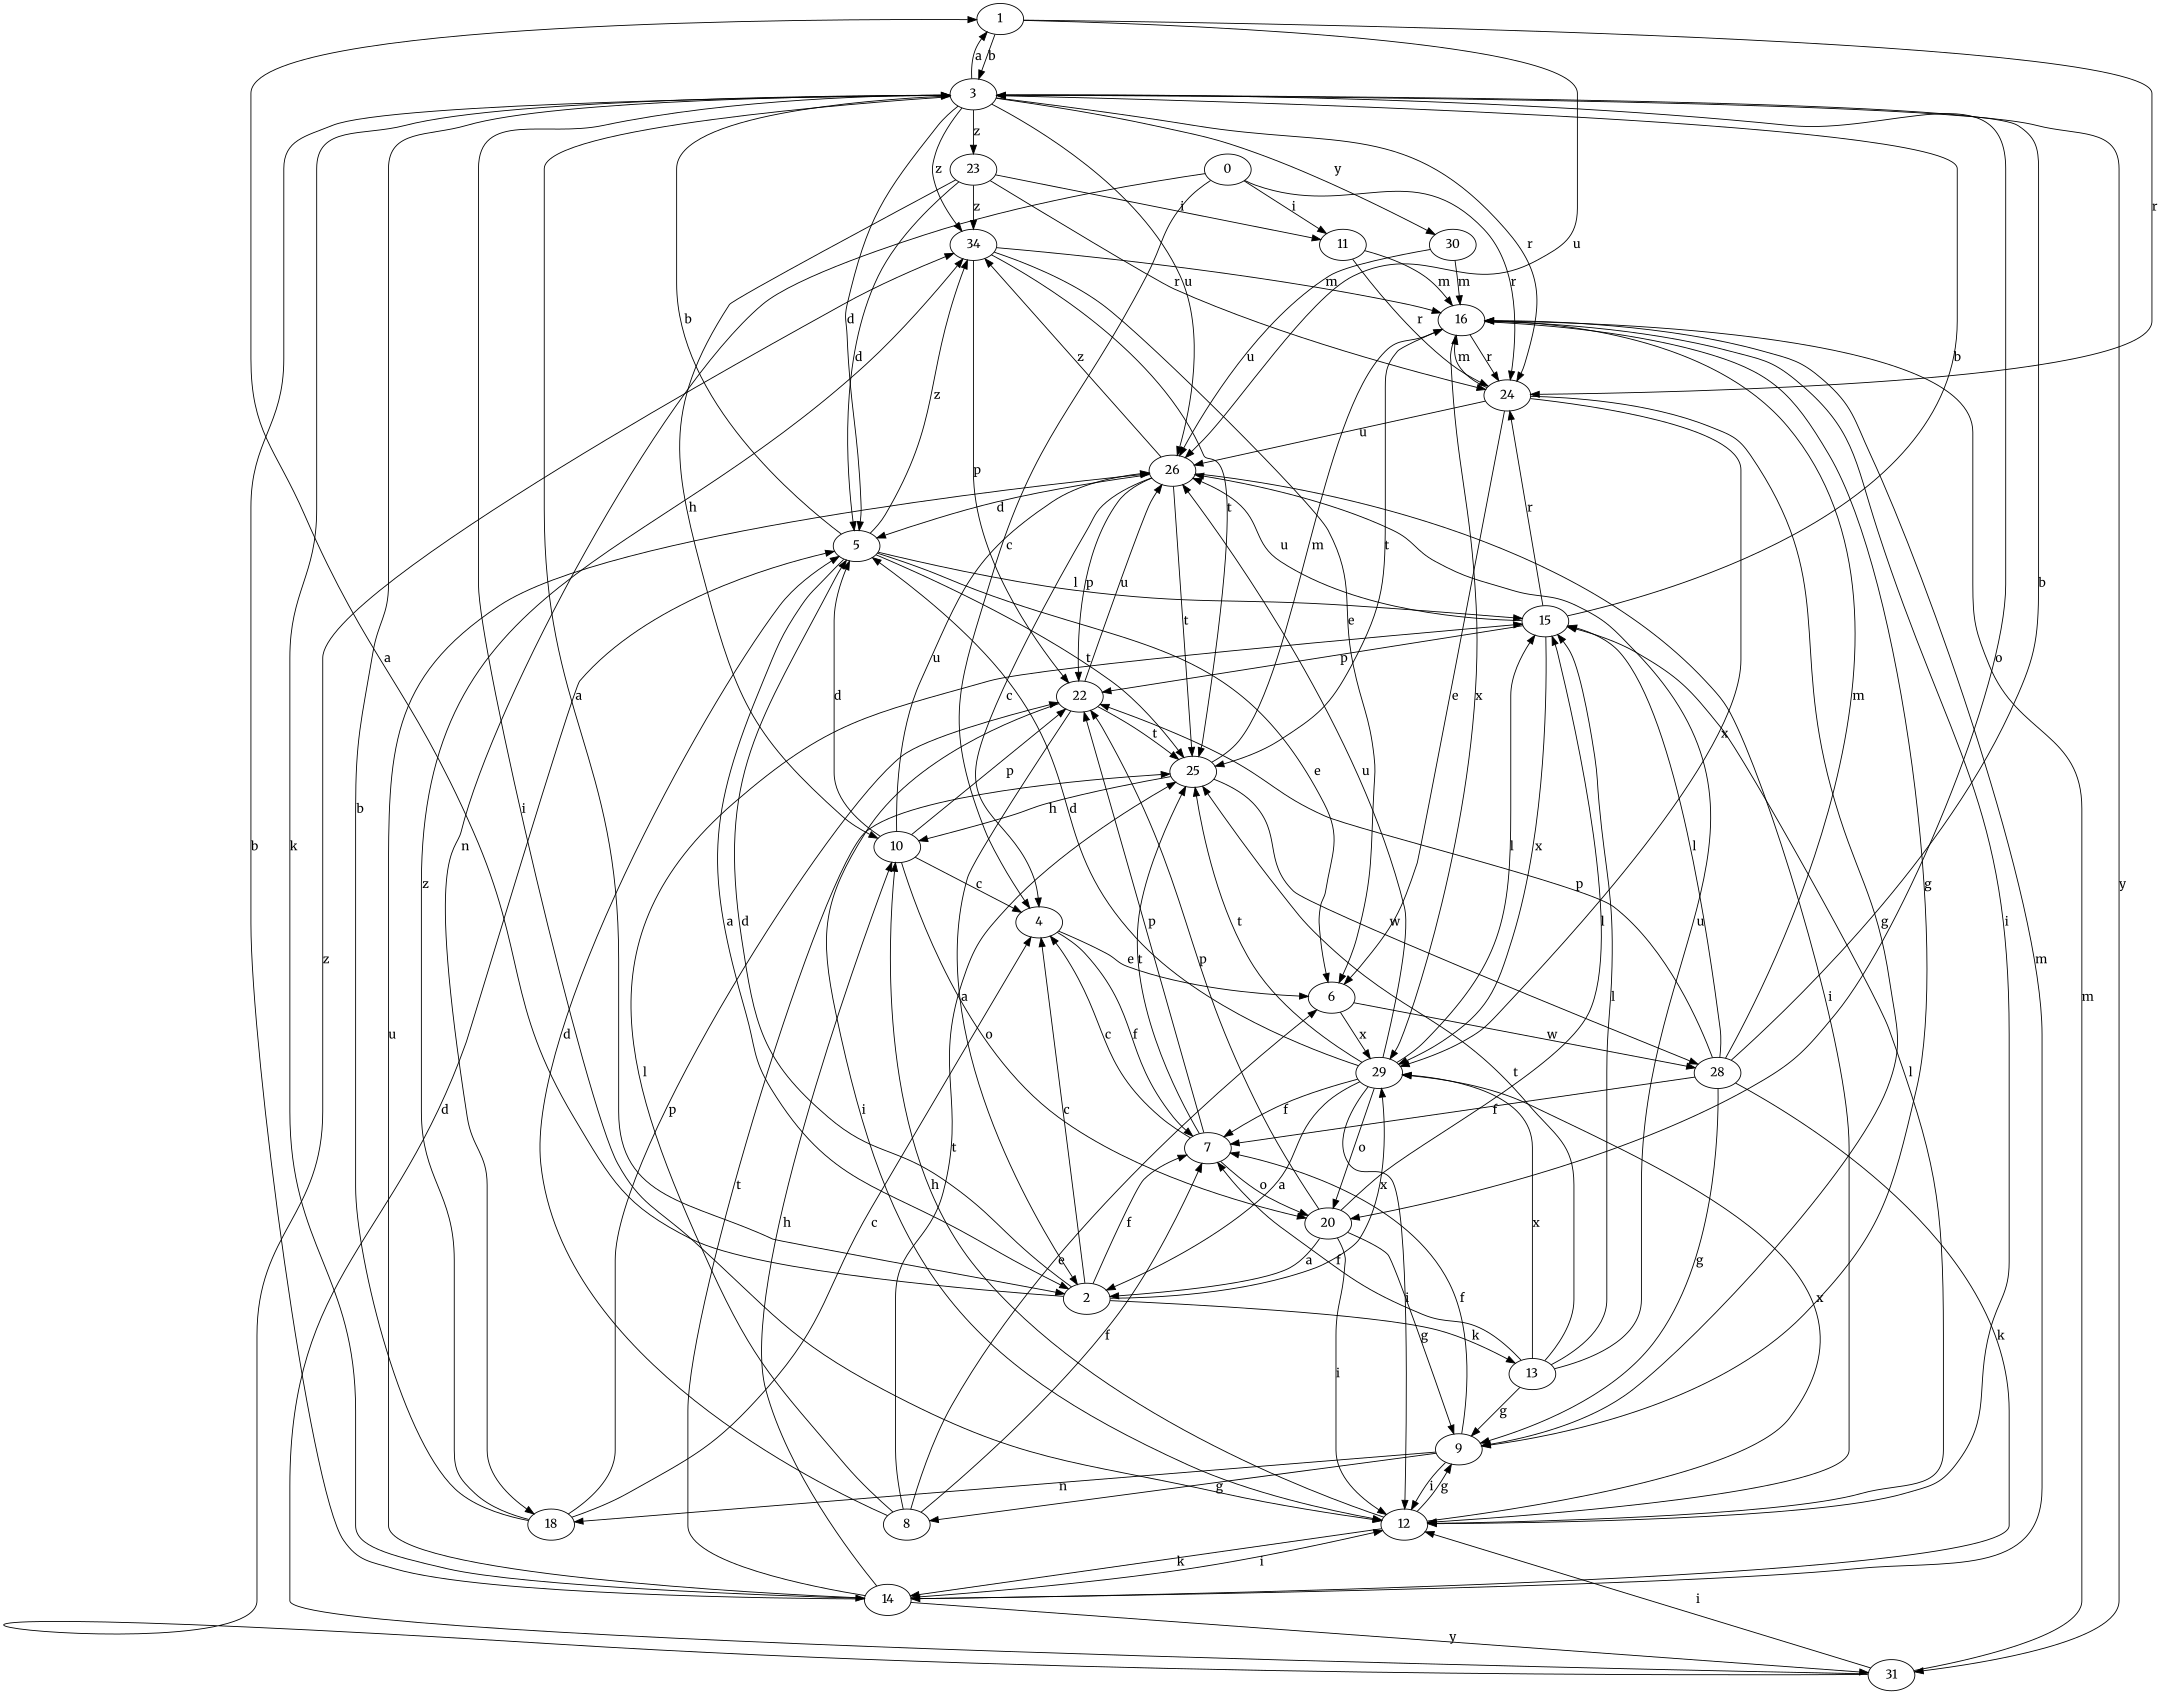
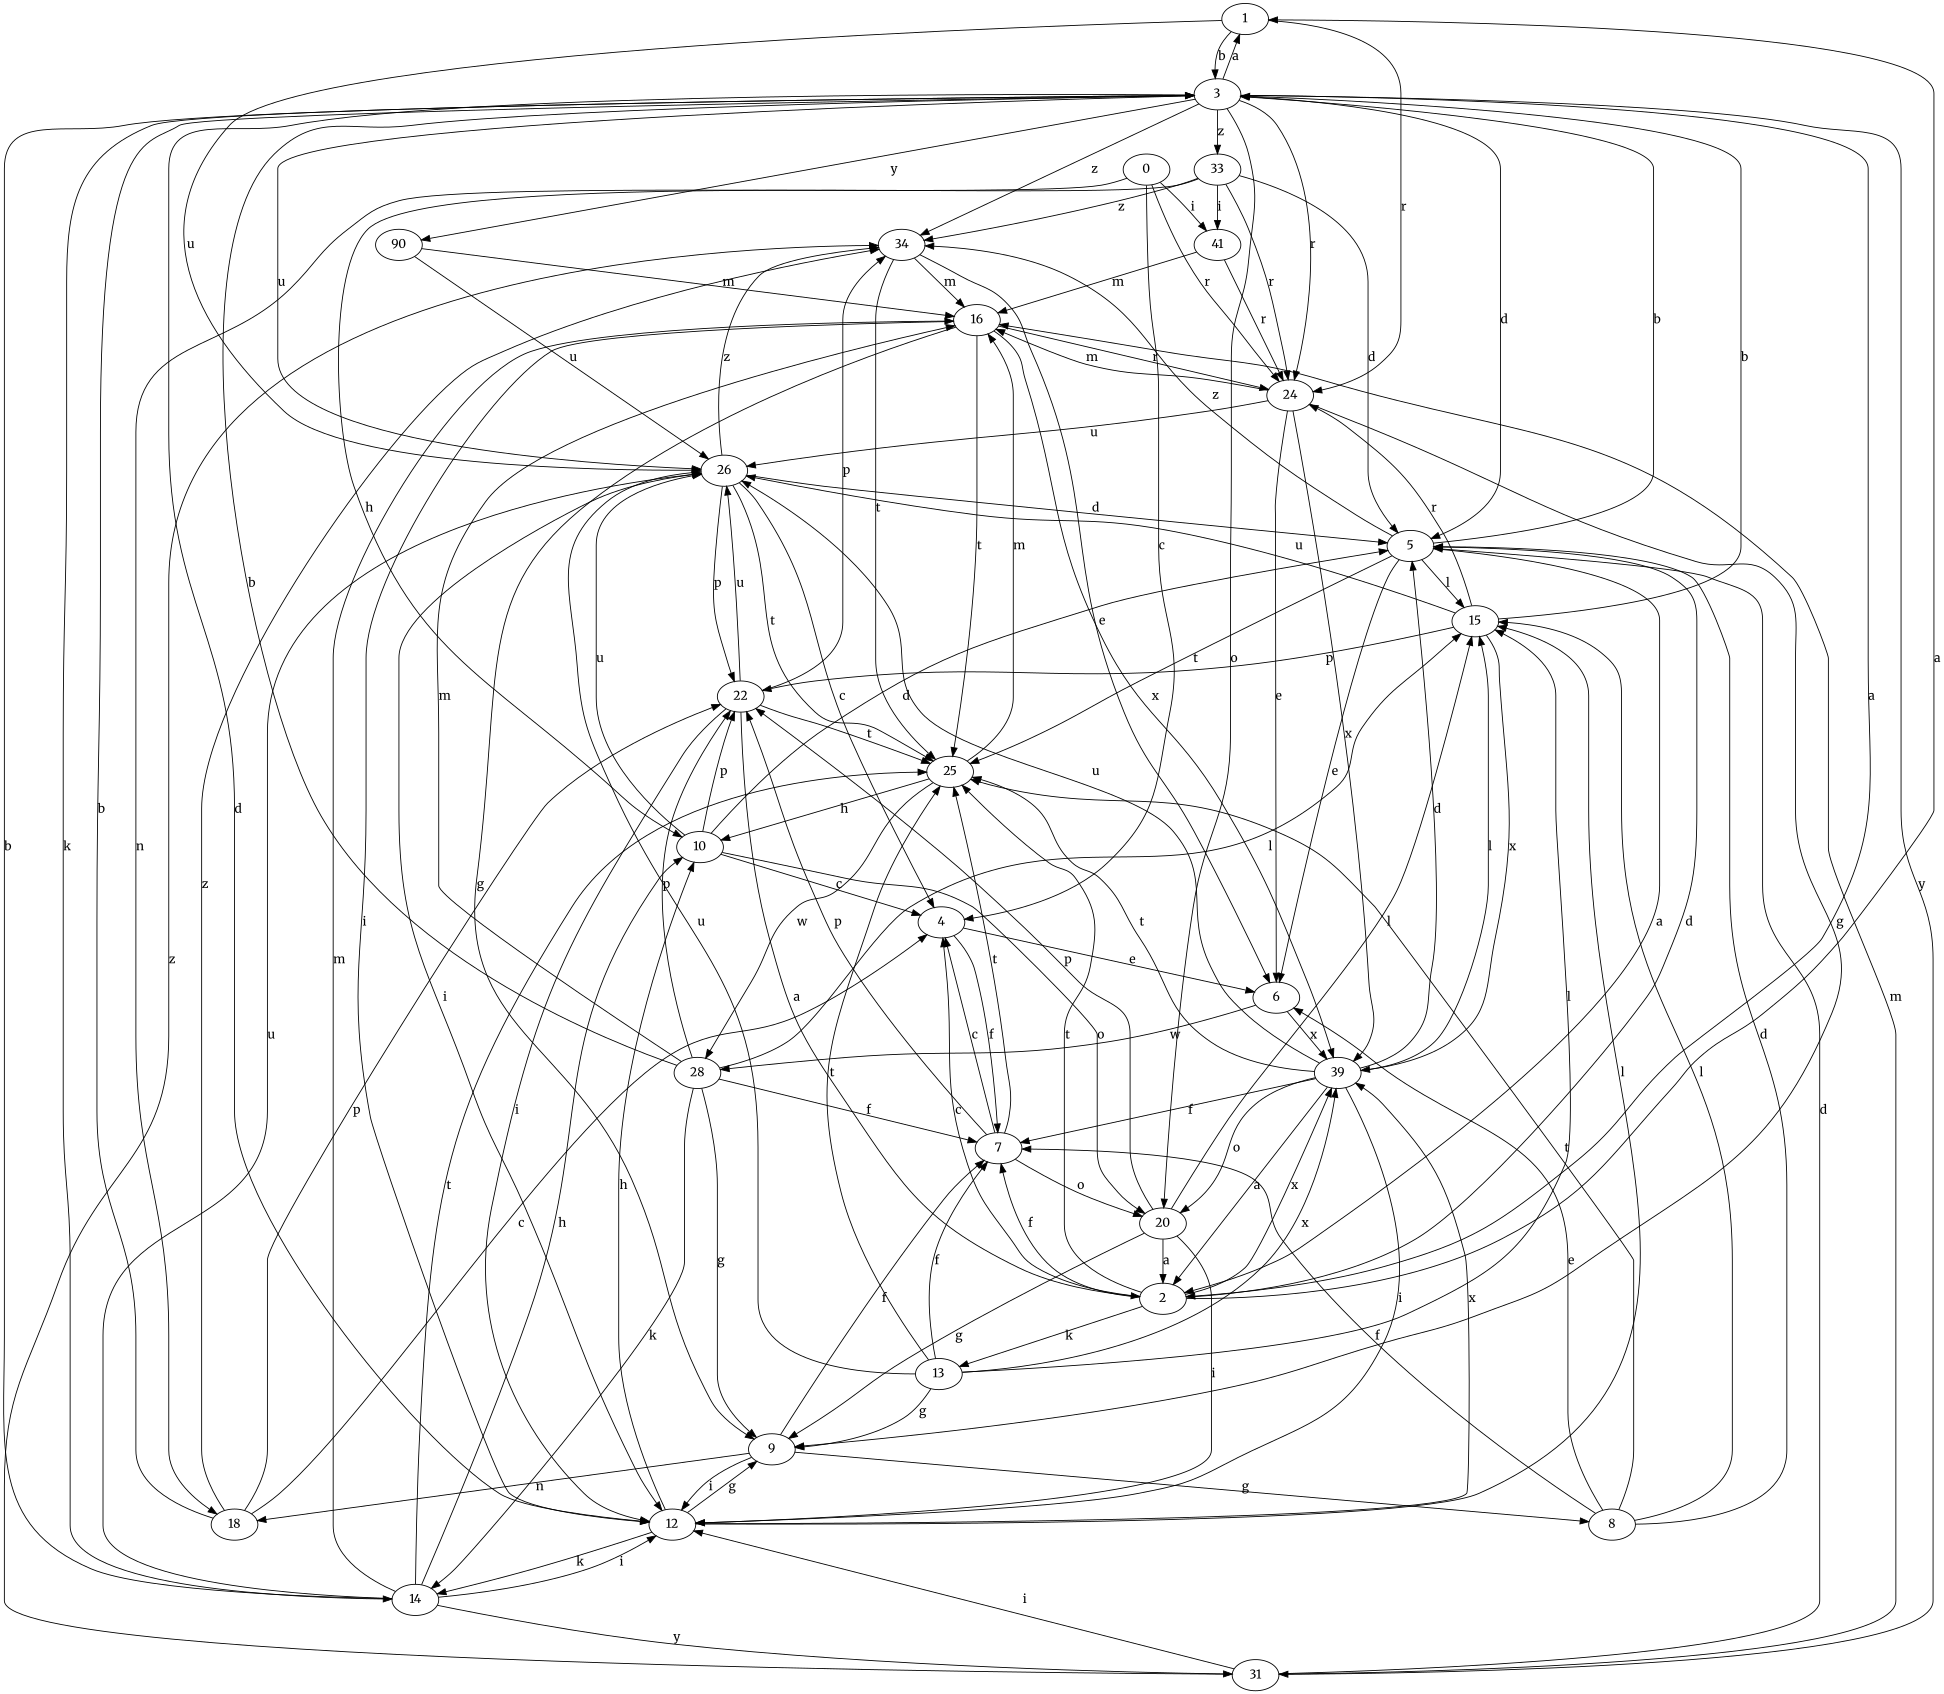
node "23": label "23" -> "33"
node "11": label "11" -> "41"
node "30": label "30" -> "90"
edge "34" -> "22": reversed
edge "3" -> "12": label "i" -> "d"
edge "2" -> "25": added, label "t"
node "29": label "29" -> "39"
